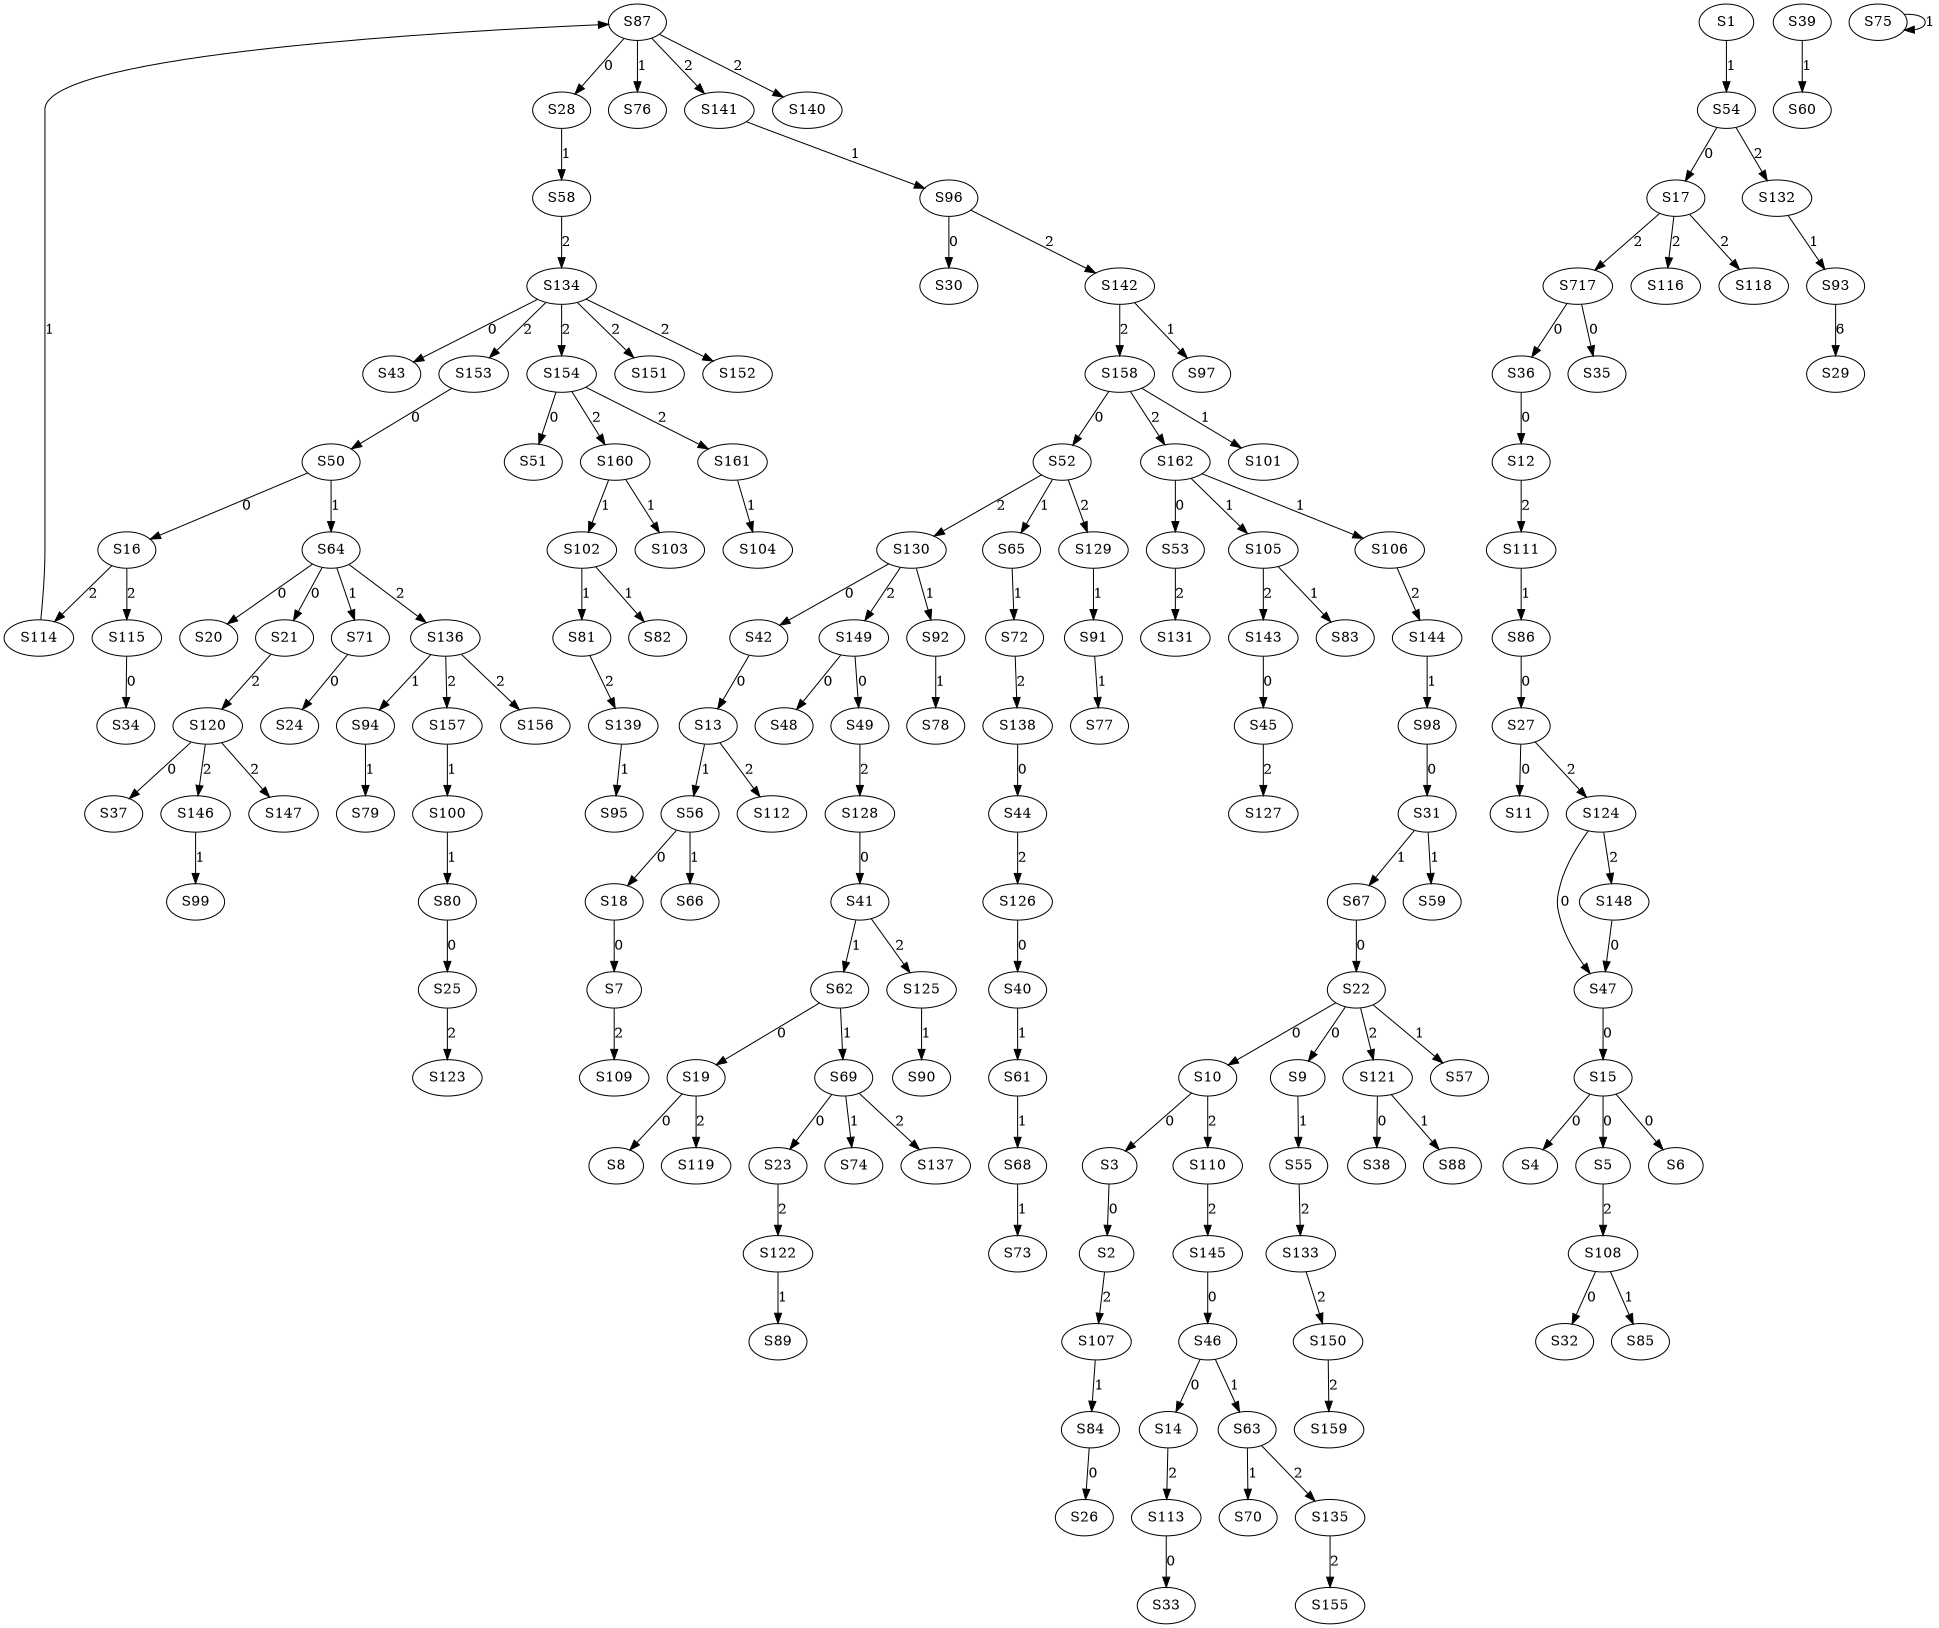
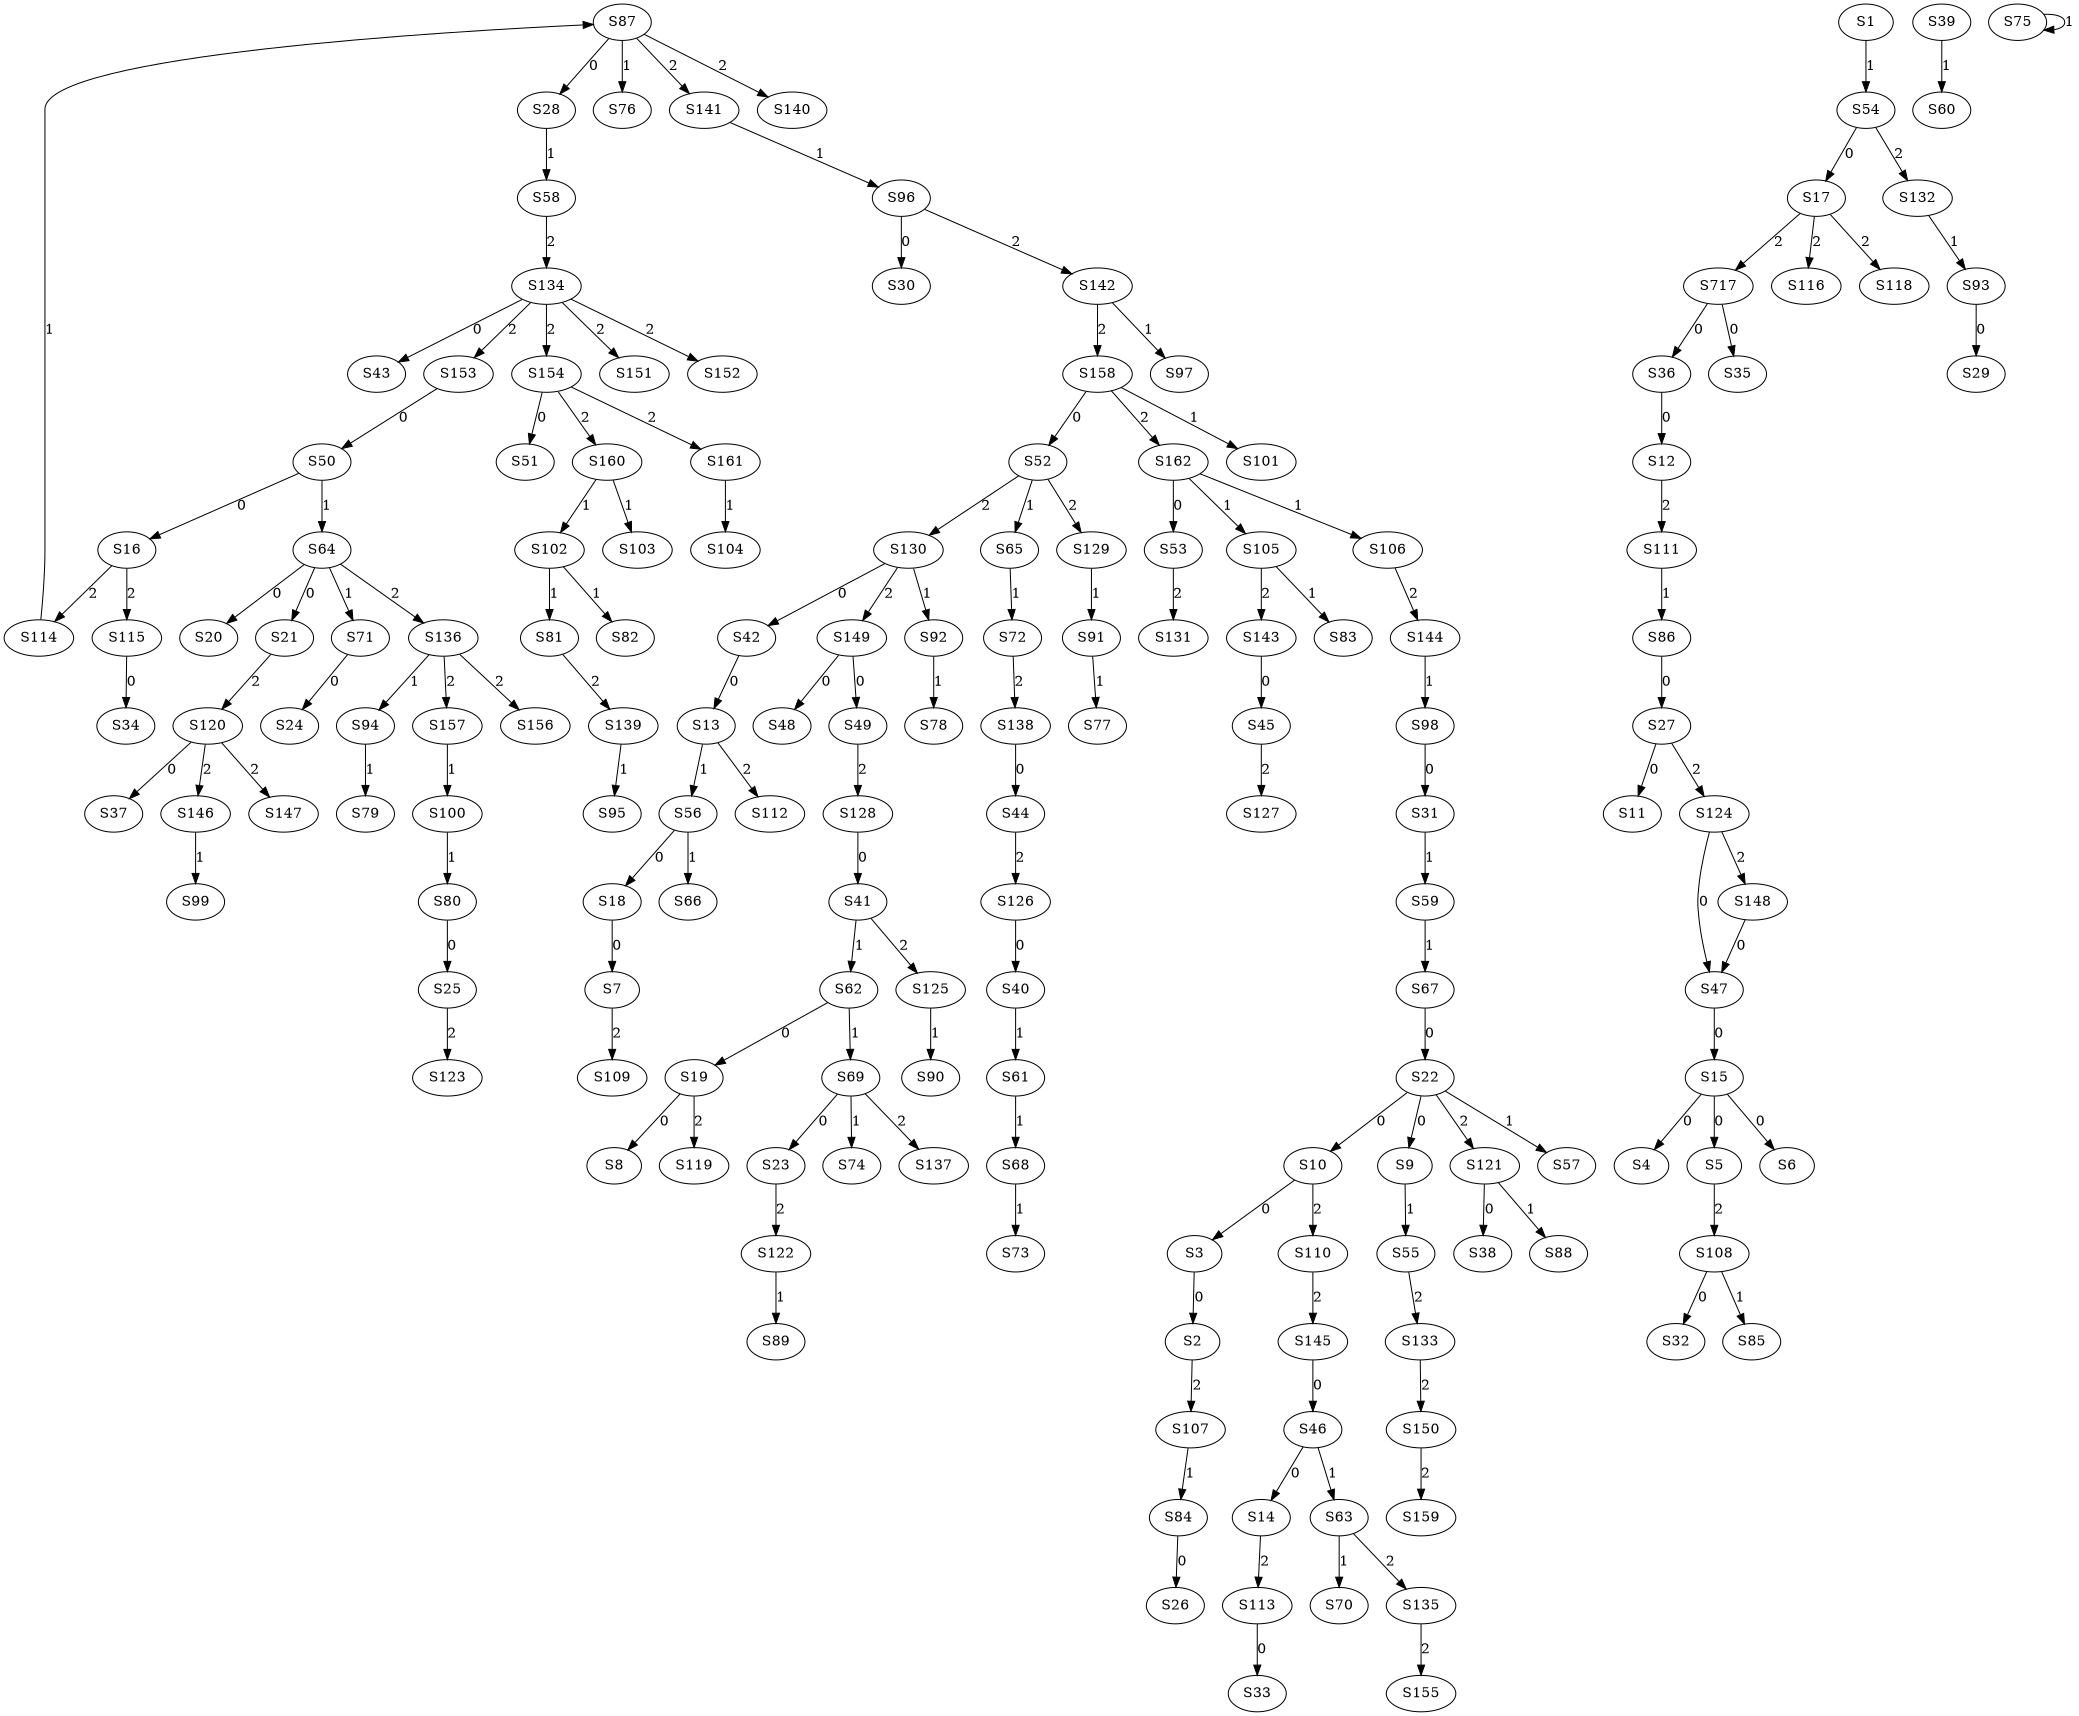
edge "S93" -> "S29": label "6" -> "0"
edge "S31" -> "S67": now "S59" -> "S67"
